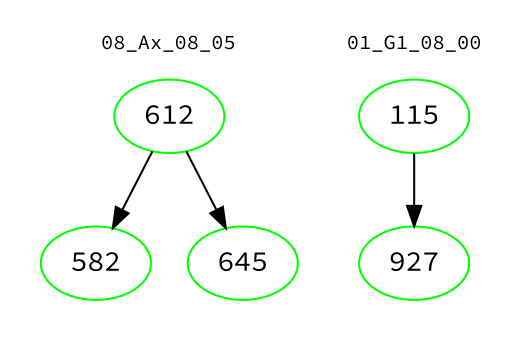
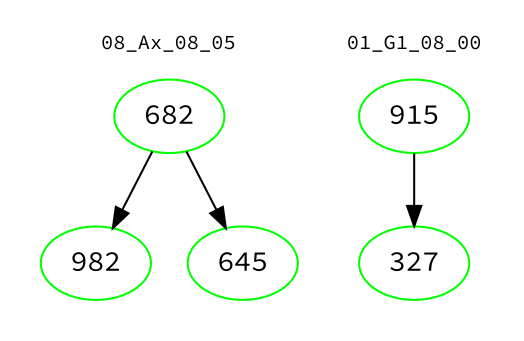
node "612": label "612" -> "682"
node "115": label "115" -> "915"
node "582": label "582" -> "982"
node "927": label "927" -> "327"
